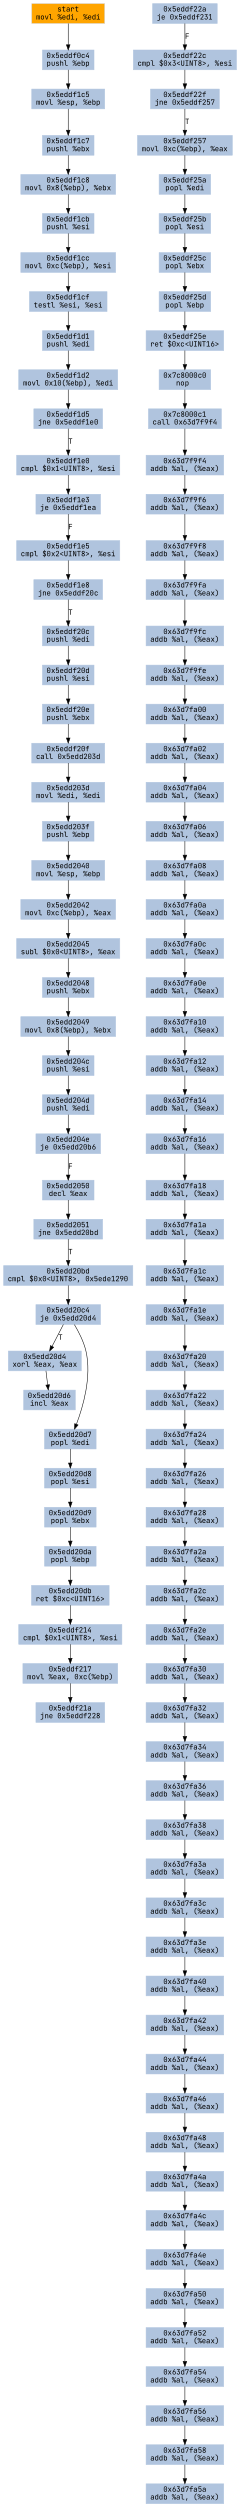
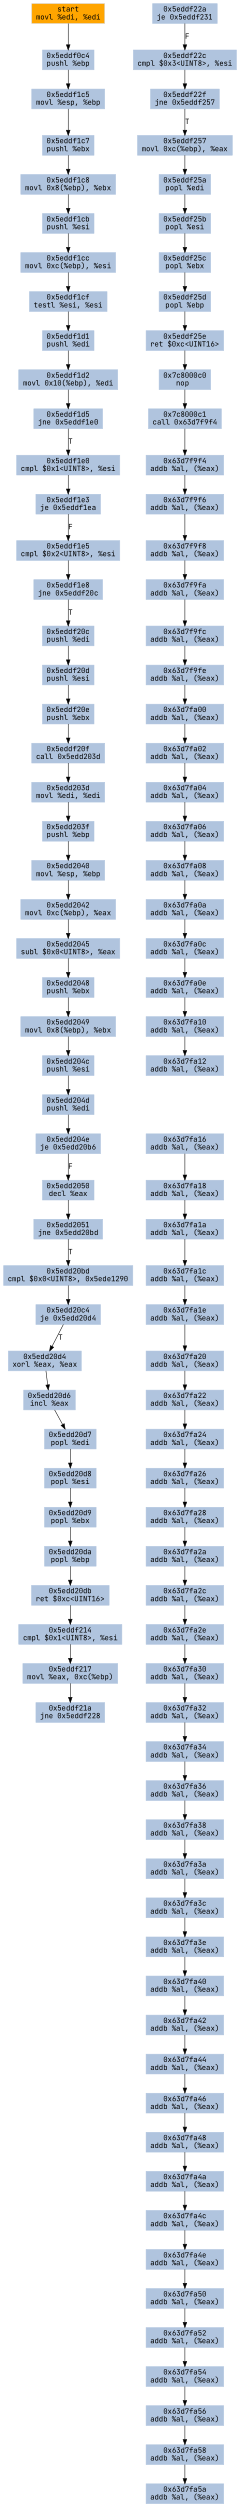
node "0x63d7fa14 addb %al, (%eax)": removed
edge "0x5edd20c4 je 0x5edd20d4" -> "0x5edd20d7 popl %edi": now "0x5edd20d6 incl %eax" -> "0x5edd20d7 popl %edi"
